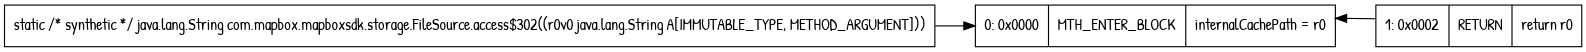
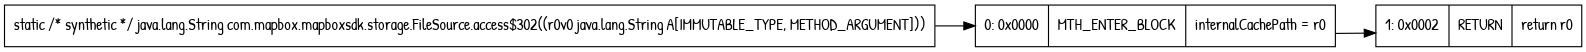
edge "1: 0x0002" -> "0: 0x0000": reversed
